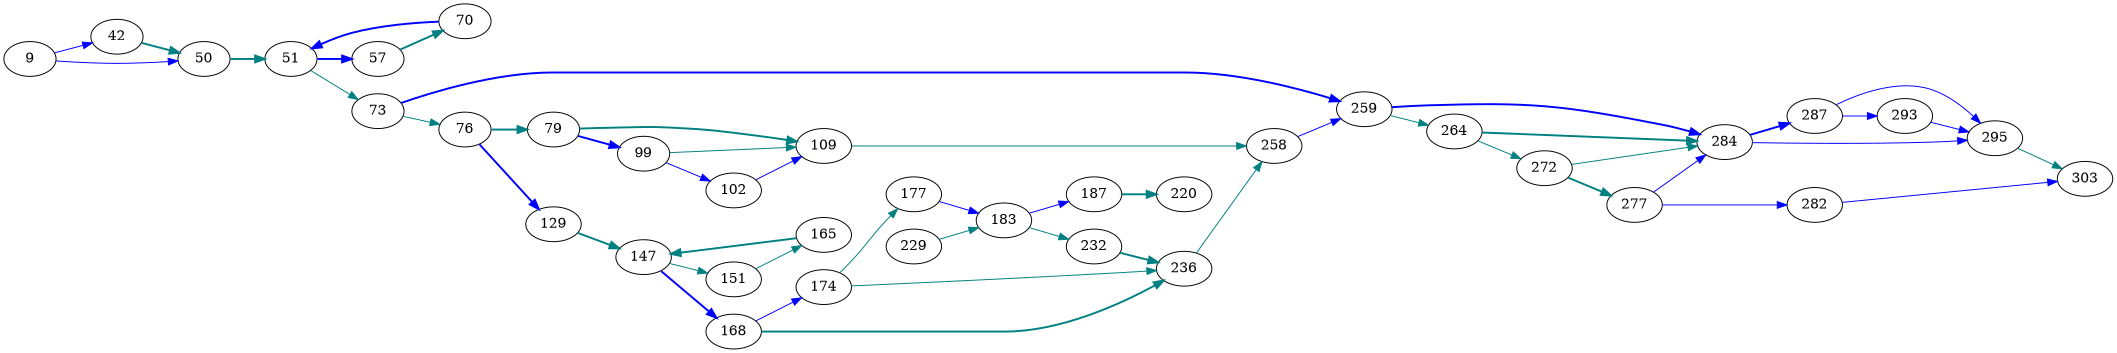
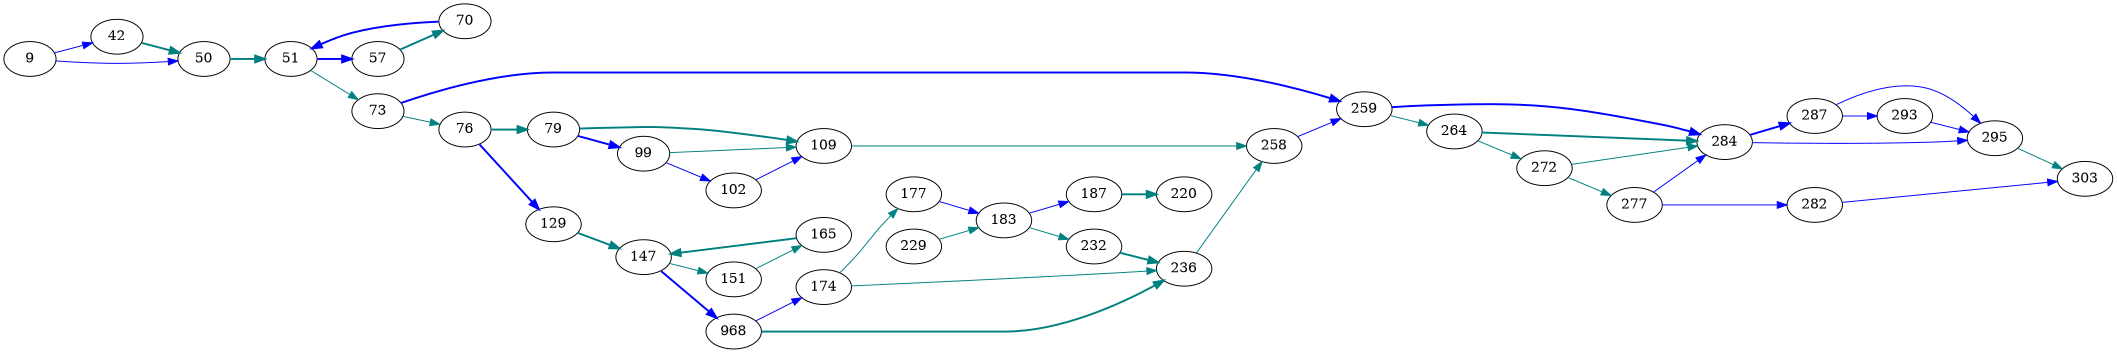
edge "272" -> "277": style bold -> solid
node "168": label "168" -> "968"
